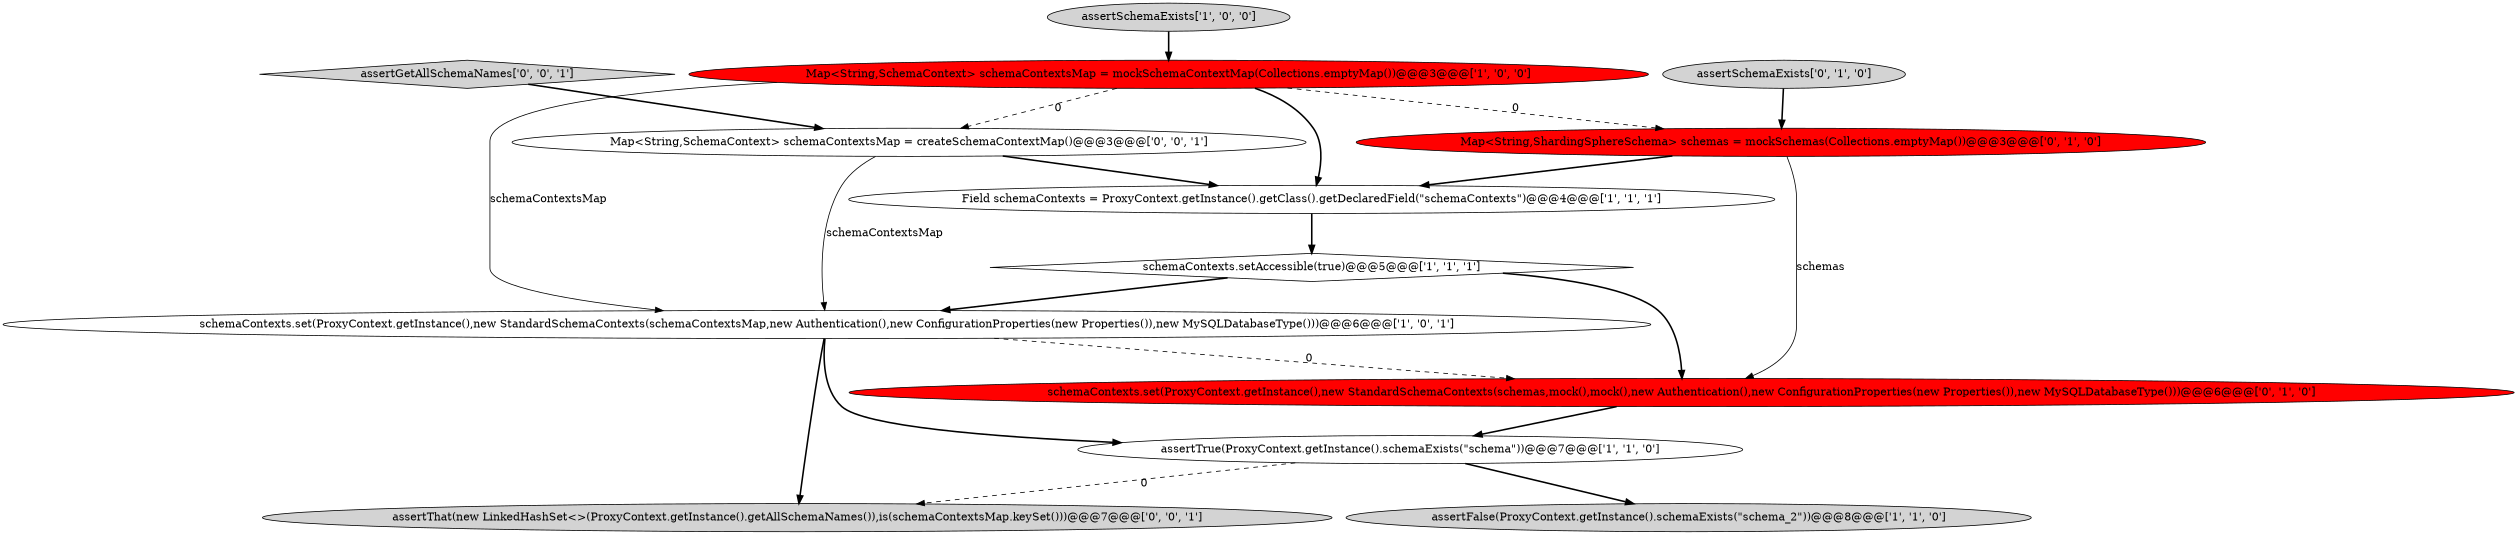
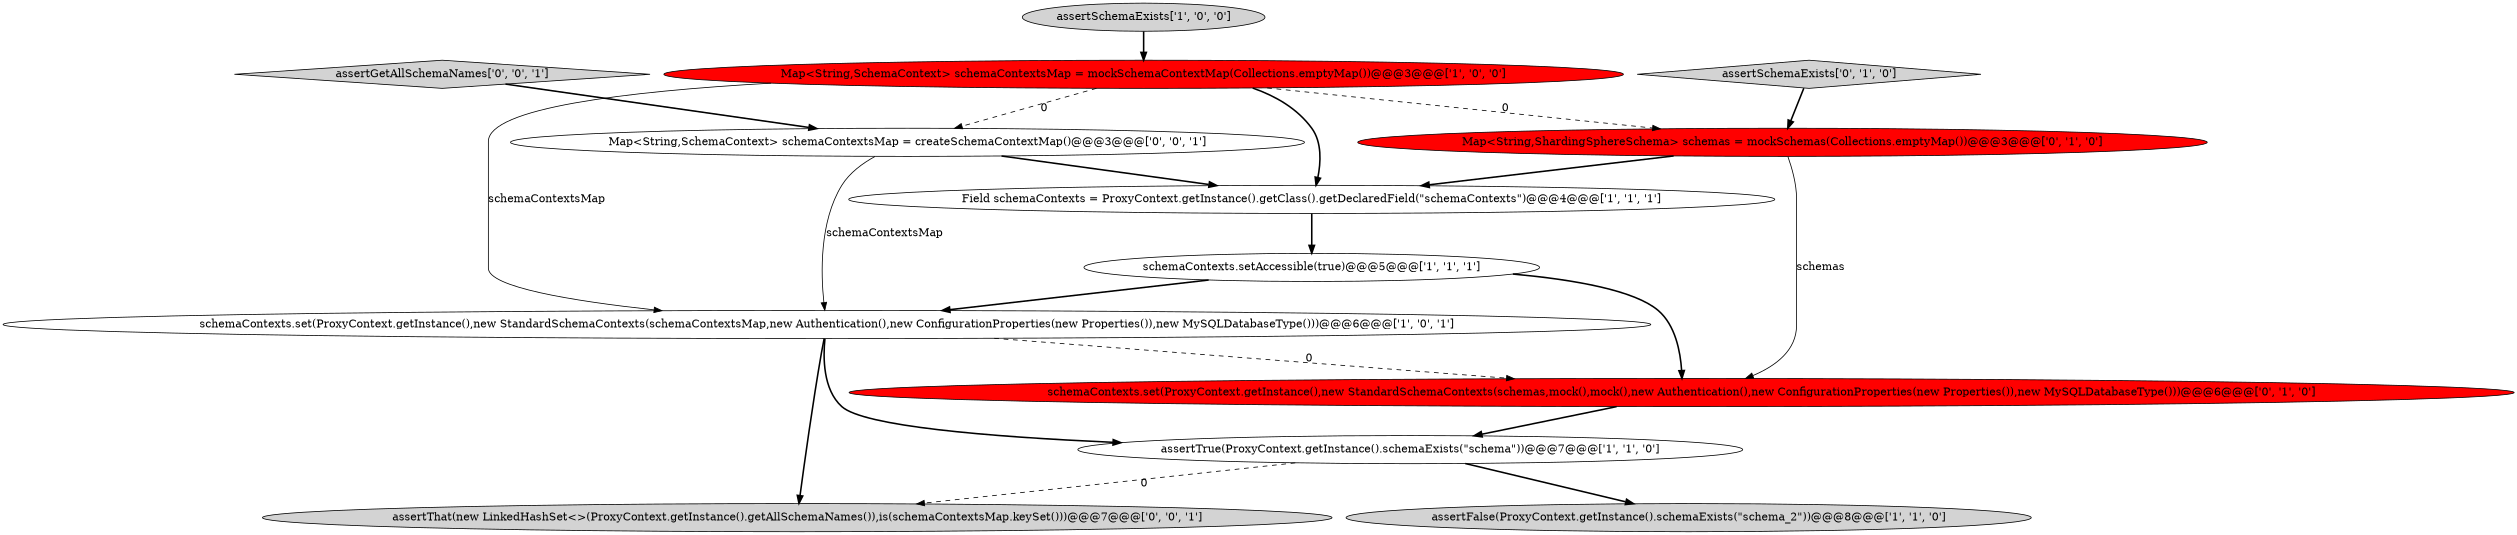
node "assertSchemaExists['0', '1', '0']": shape ellipse -> diamond
node "schemaContexts.setAccessible(true)@@@5@@@['1', '1', '1']": shape diamond -> ellipse
